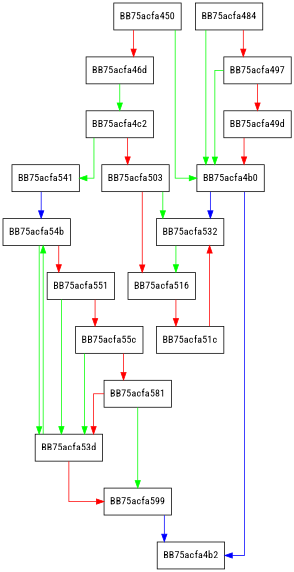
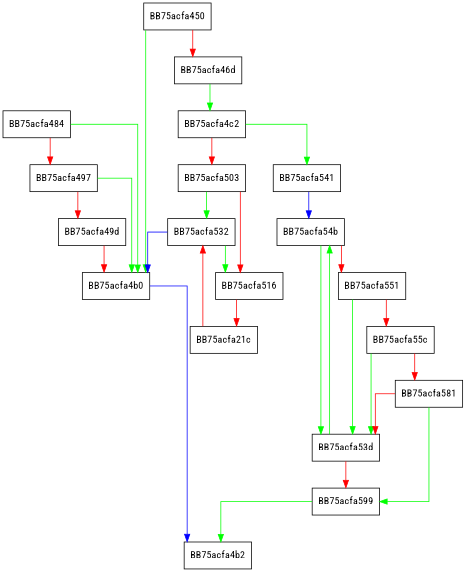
edge "BB75acfa4b0" -> "BB75acfa532": reversed
node "BB75acfa51c": label "BB75acfa51c" -> "BB75acfa21c"
edge "BB75acfa599" -> "BB75acfa4b2": color blue -> green
